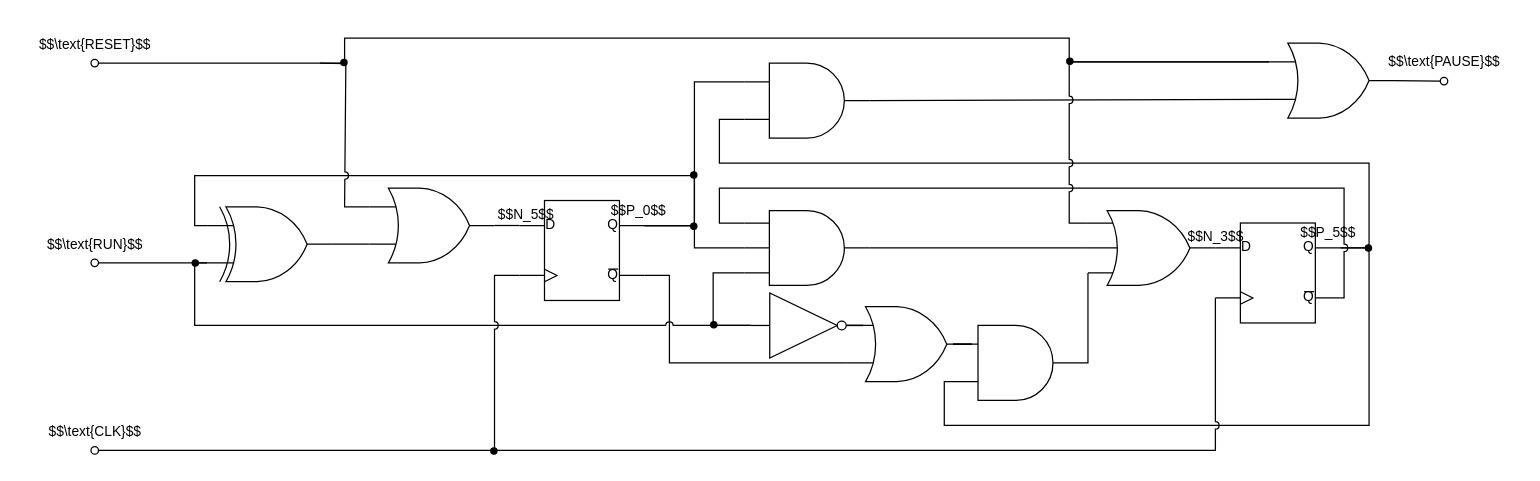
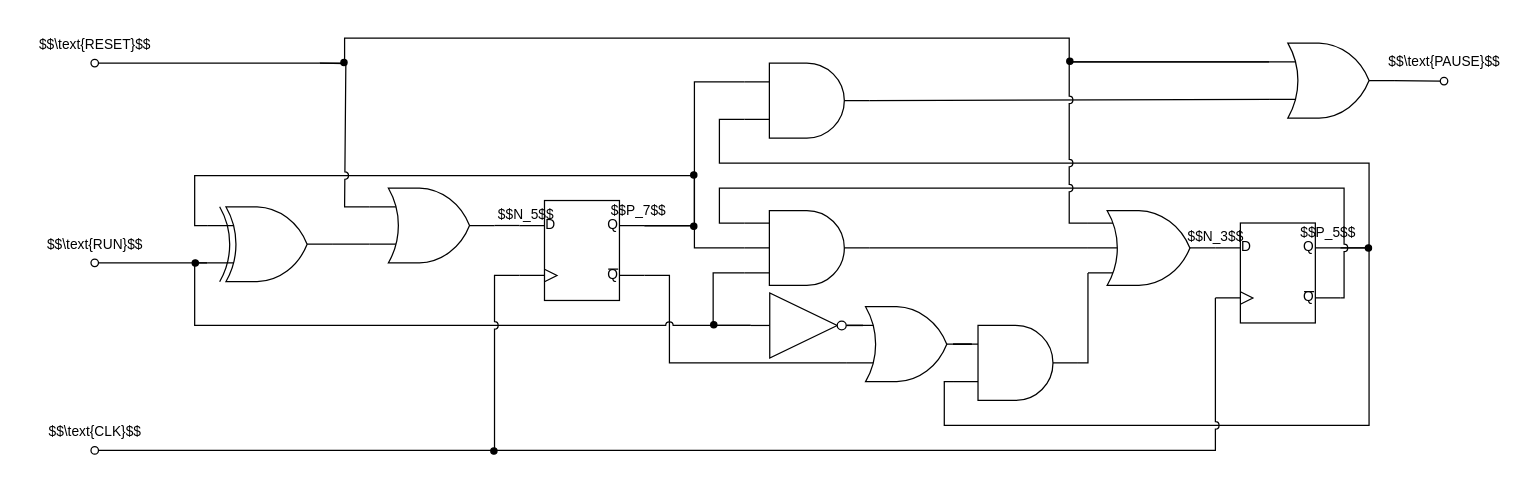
node "$$P_0$$": label "$$P_0$$" -> "$$P_7$$"
